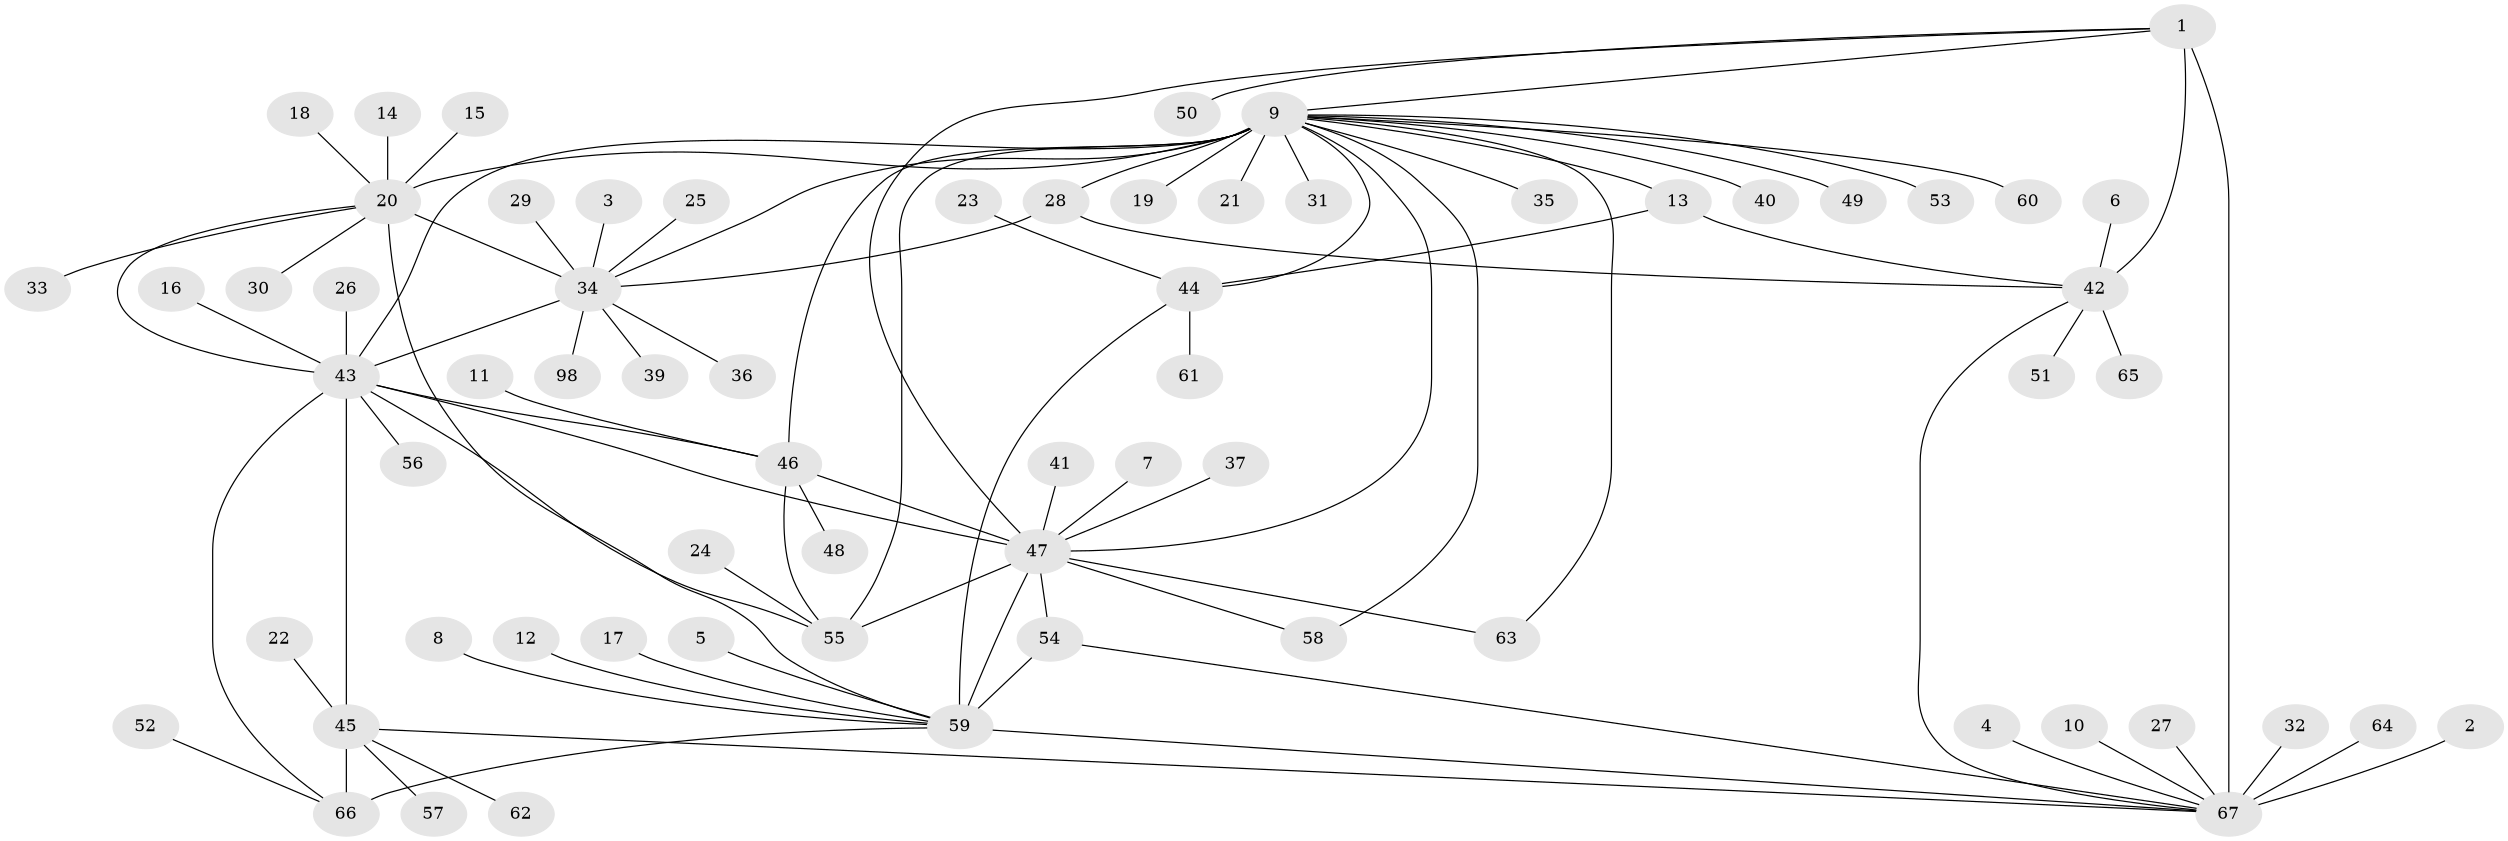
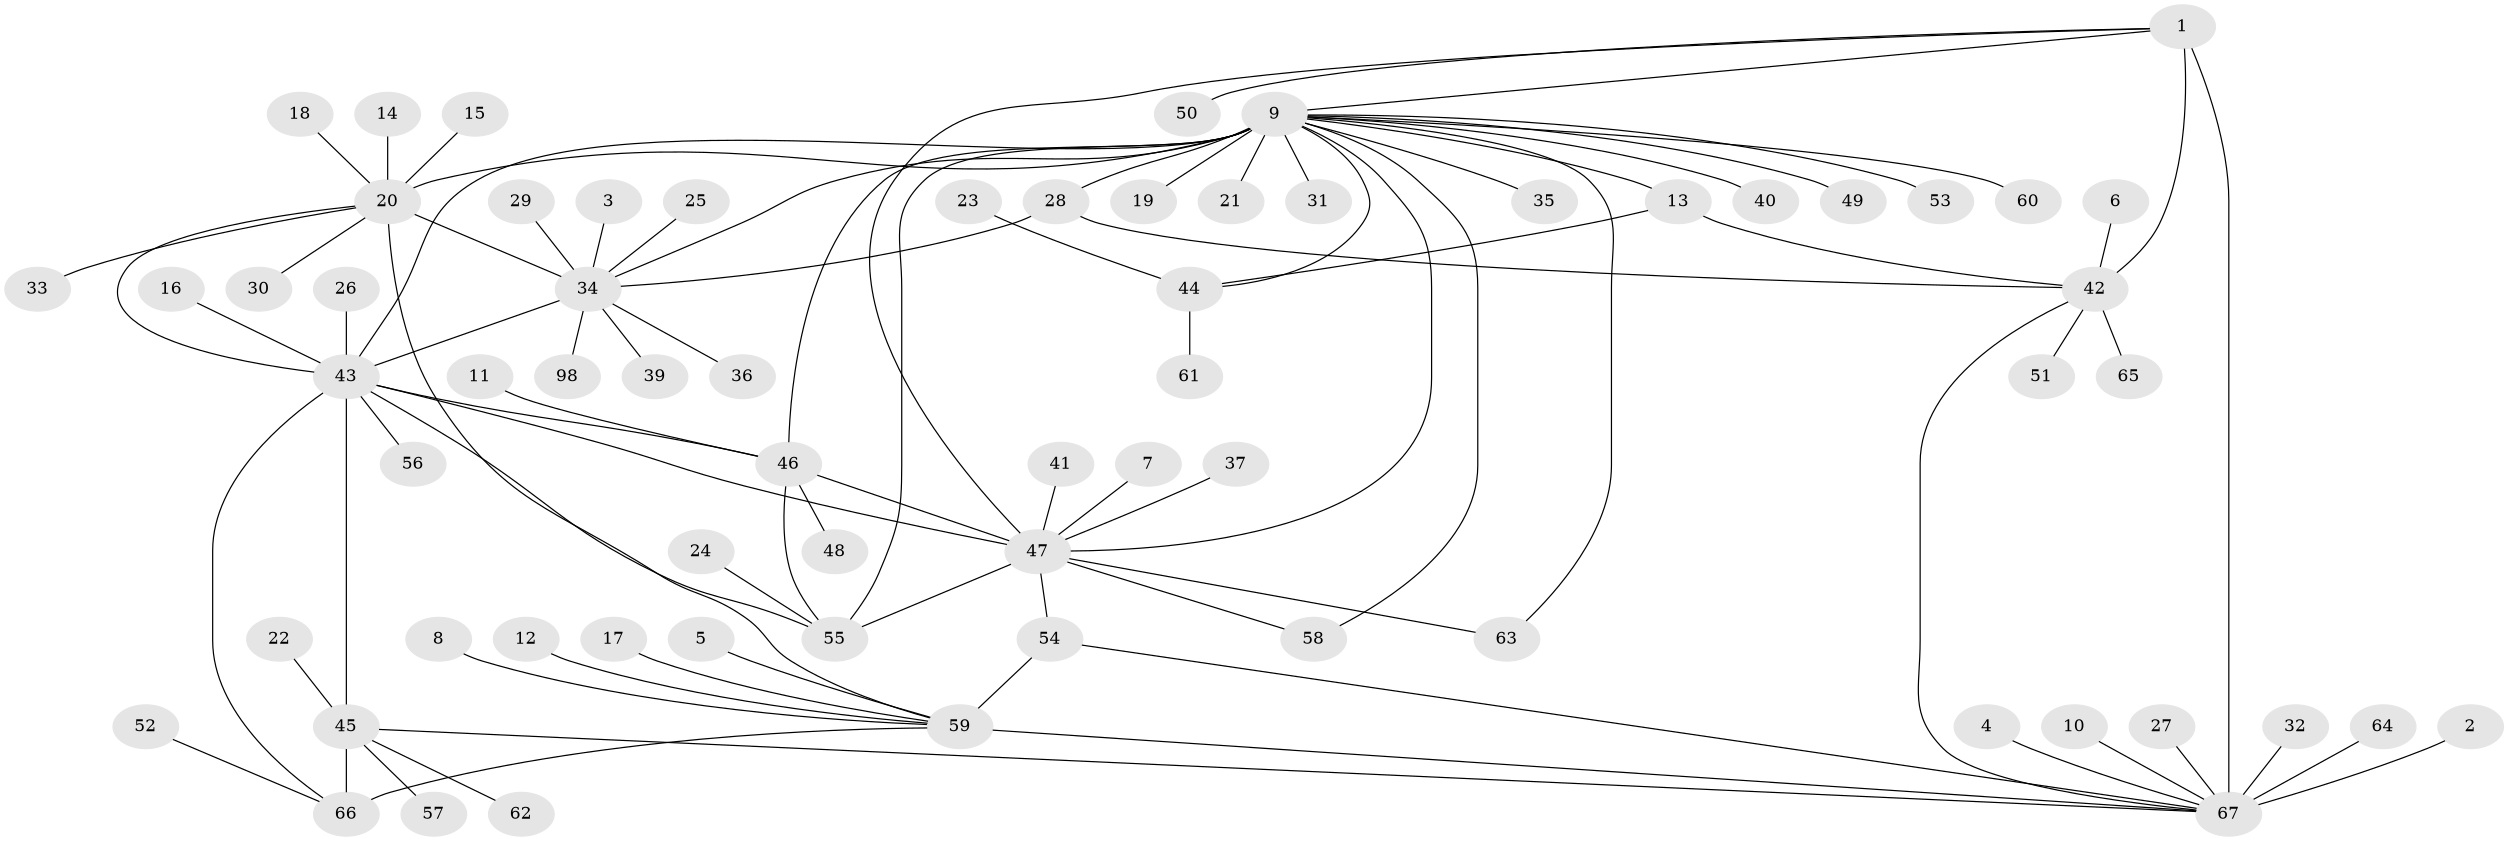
edge "44" -- "59": removed
edge "47" -- "59": removed
